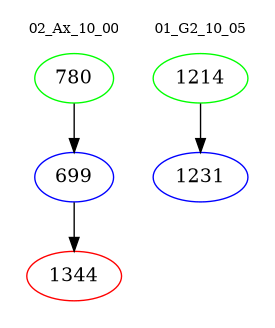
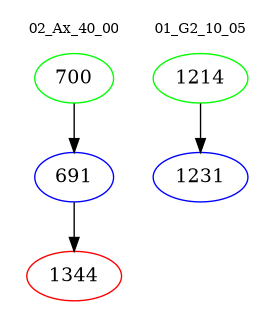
cluster "02_Ax_10_00": label "02_Ax_10_00" -> "02_Ax_40_00"
node "780": label "780" -> "700"
node "699": label "699" -> "691"
